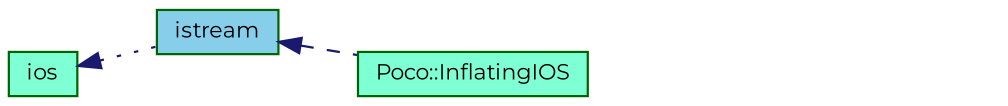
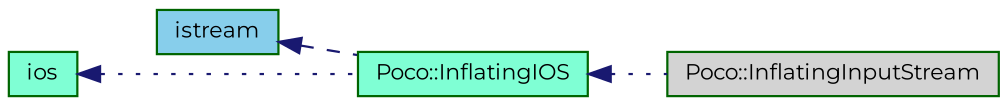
edge "istream" -> "ios": now "Poco::InflatingIOS" -> "ios"
node "Poco::InflatingInputStream": added
